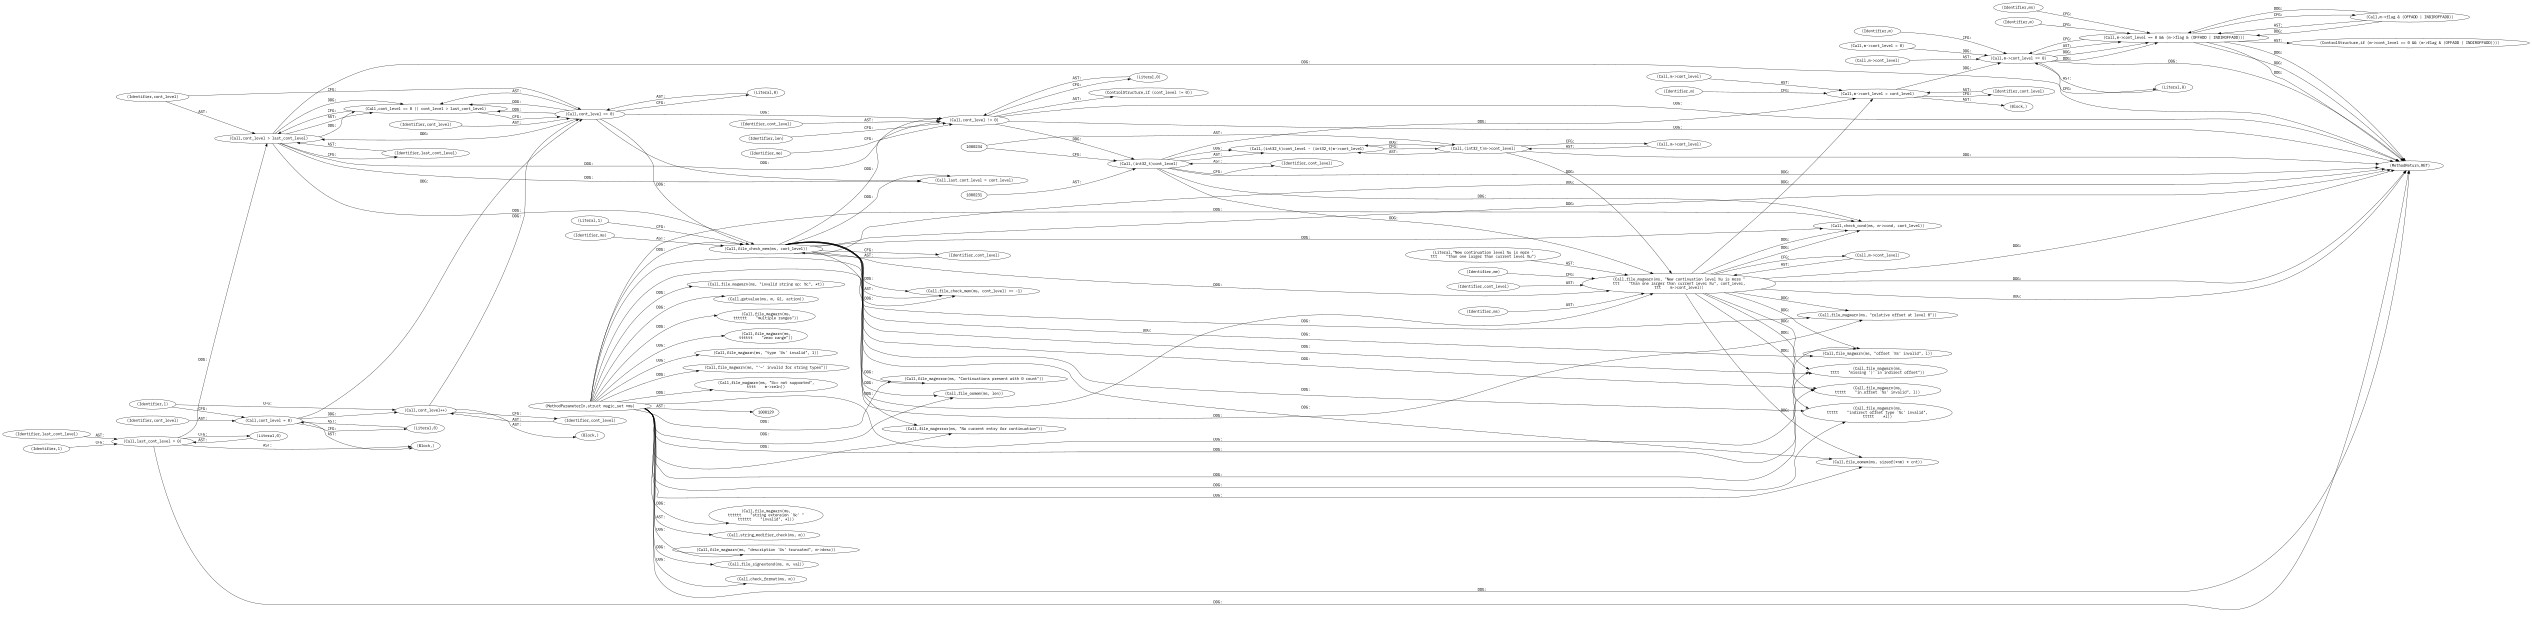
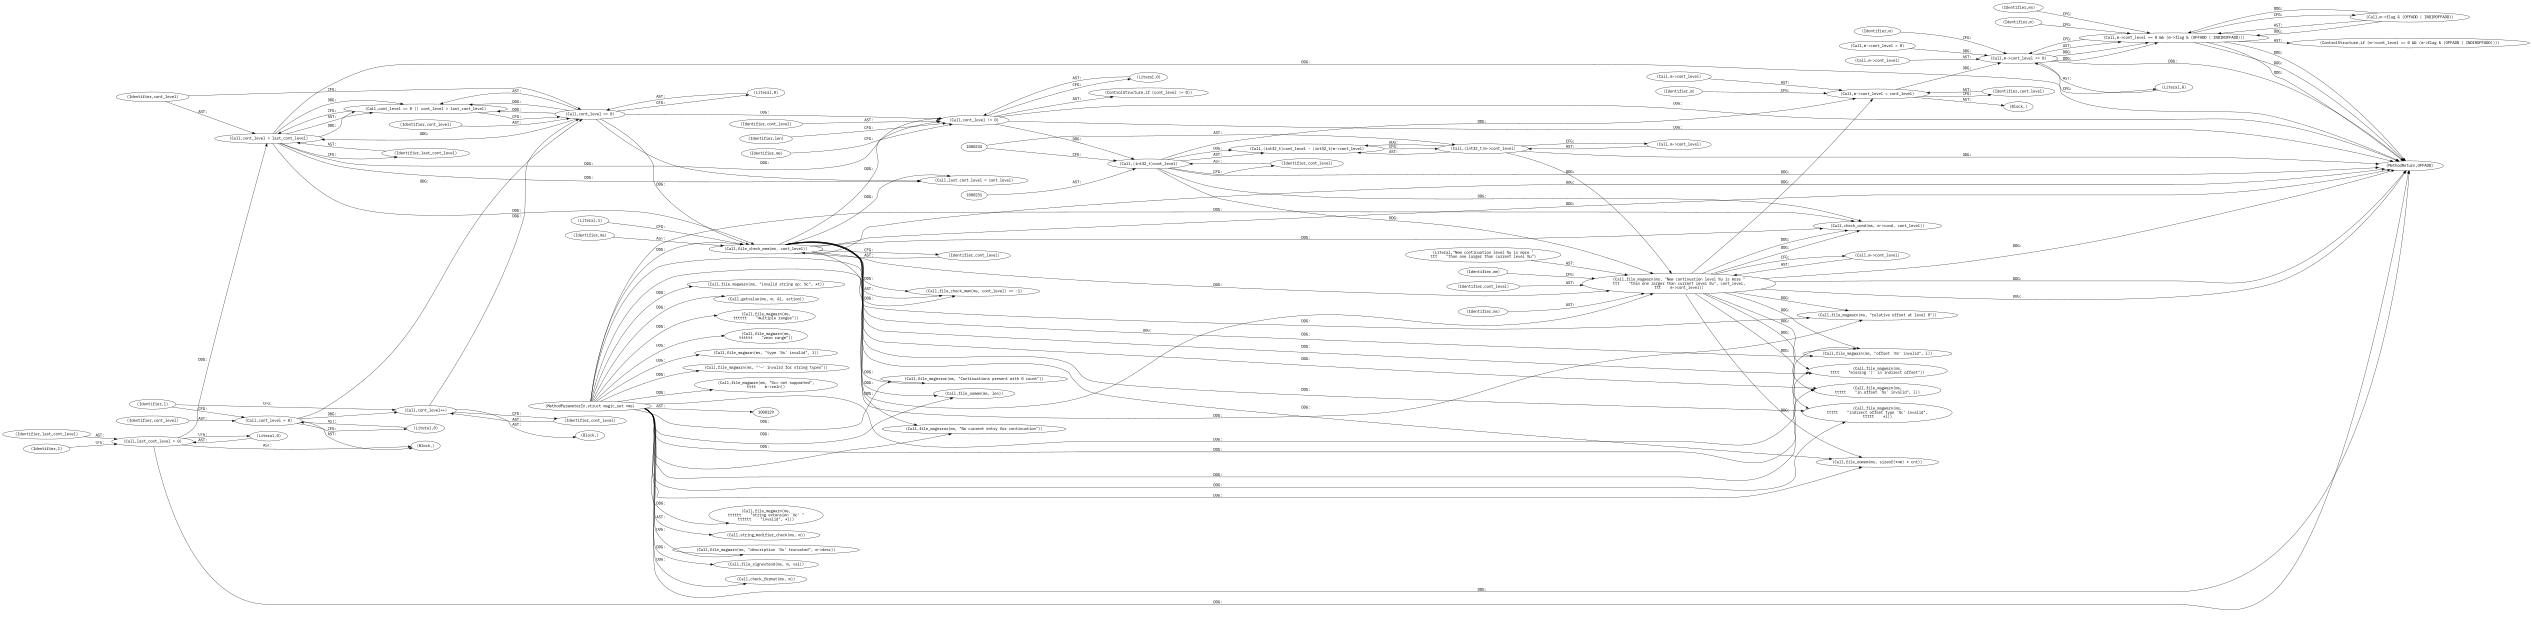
node "(MethodReturn,RET)": label "(MethodReturn,RET)" -> "(MethodReturn,OFFADD)"
